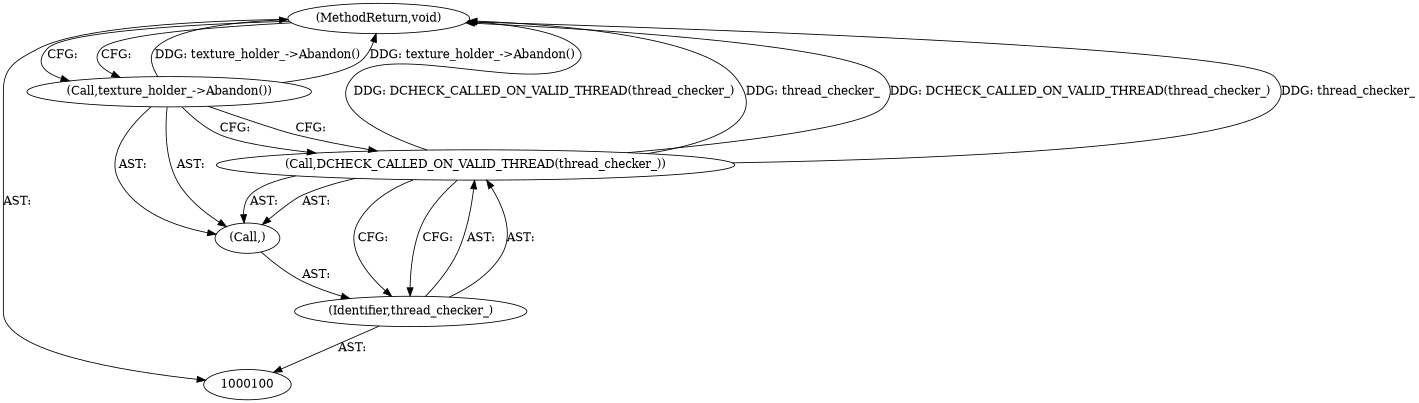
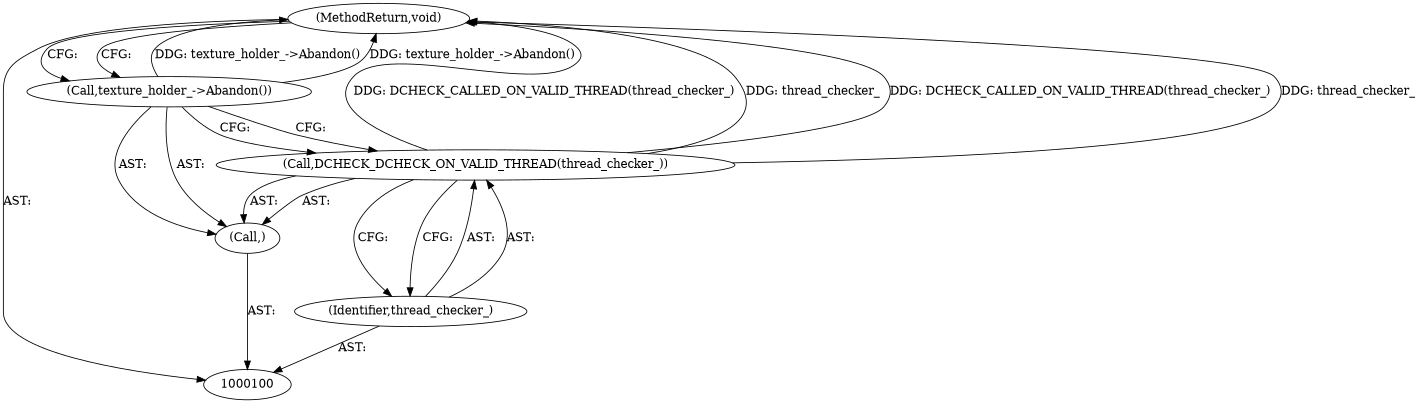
node "(Call,DCHECK_CALLED_ON_VALID_THREAD(thread_checker_))": label "(Call,DCHECK_CALLED_ON_VALID_THREAD(thread_checker_))" -> "(Call,DCHECK_DCHECK_ON_VALID_THREAD(thread_checker_))"
edge "(Call,)" -> "(Identifier,thread_checker_)": now "(Call,)" -> "1000100"
